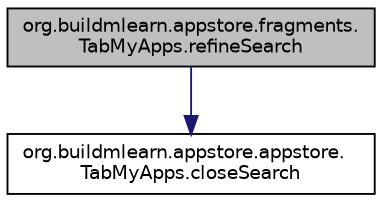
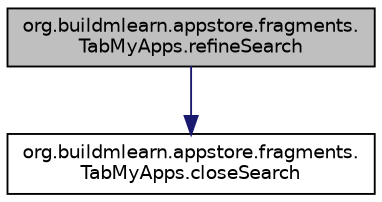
node "org.buildmlearn.appstore.appstore. TabMyApps.closeSearch": label "org.buildmlearn.appstore.appstore. TabMyApps.closeSearch" -> "org.buildmlearn.appstore.fragments. TabMyApps.closeSearch"
